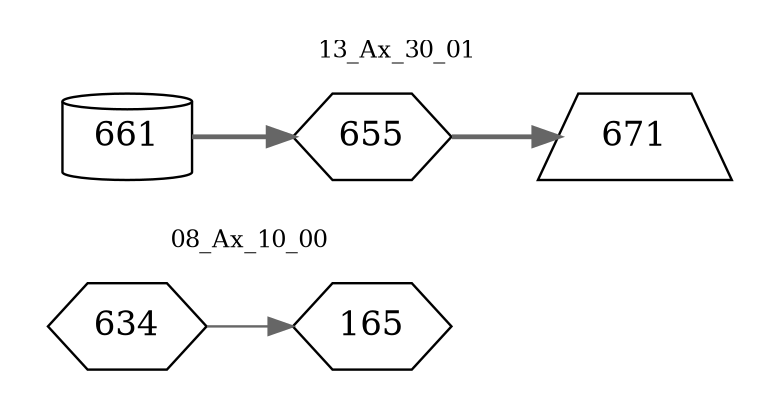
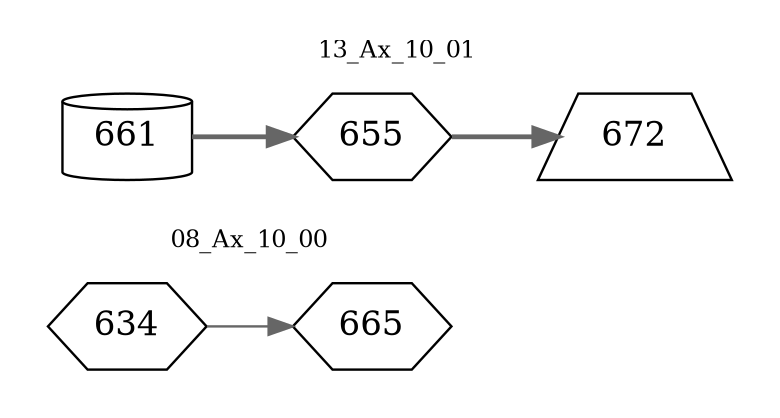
cluster "13_Ax_30_01": label "13_Ax_30_01" -> "13_Ax_10_01"
node "671": label "671" -> "672"
node "165": label "165" -> "665"
